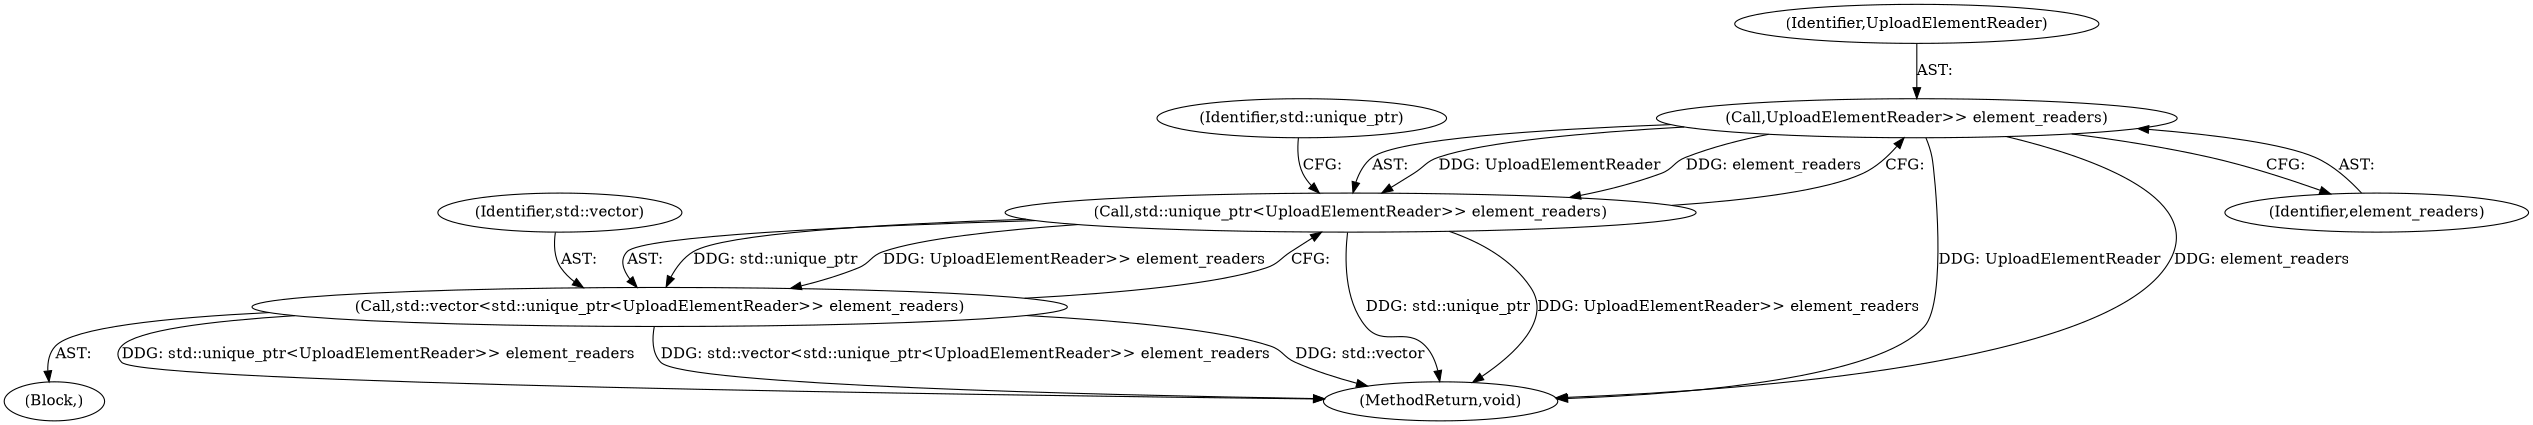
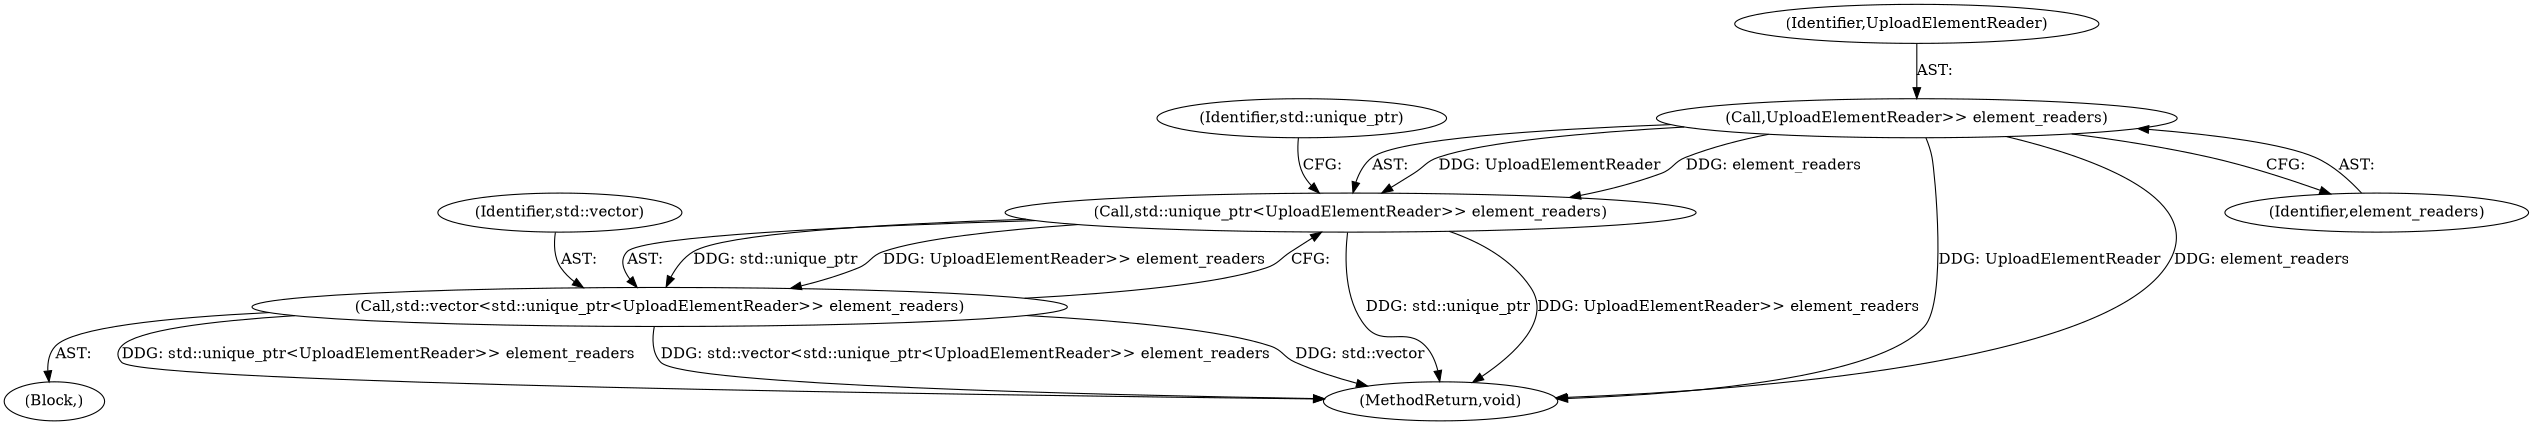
edge "(Call,std::unique_ptr<UploadElementReader>> element_readers)" -> "(Call,UploadElementReader>> element_readers)": removed, label "CFG:"
